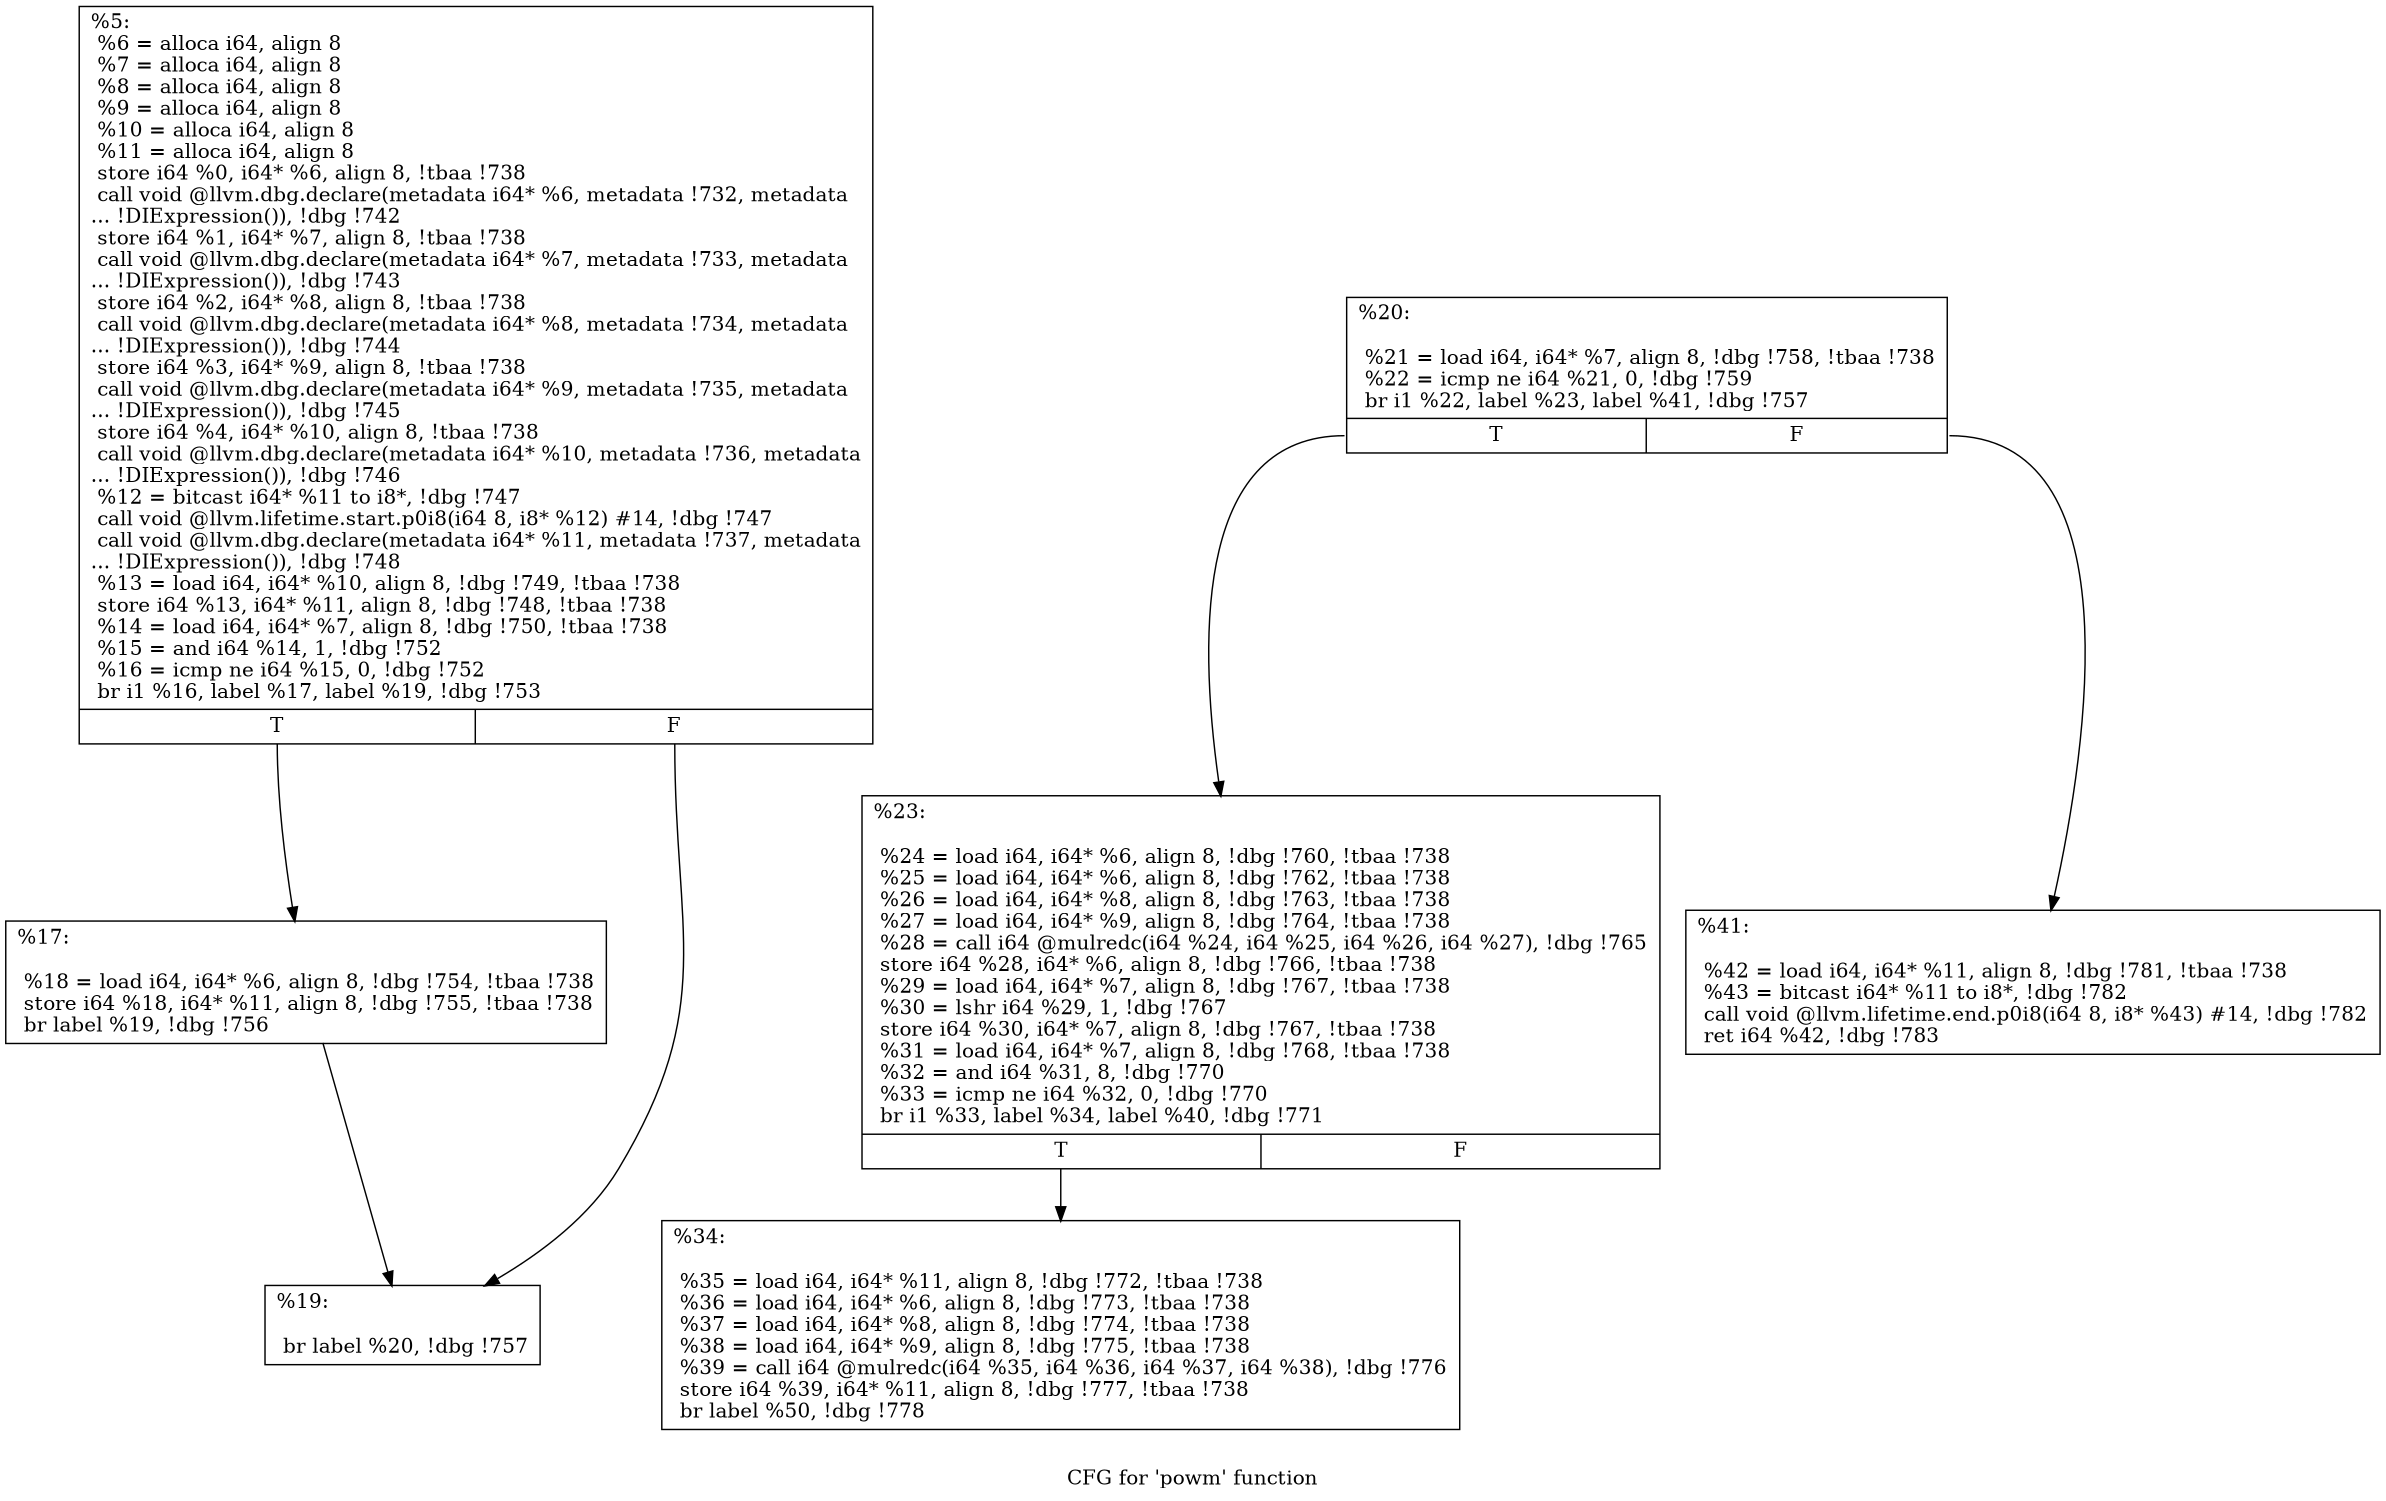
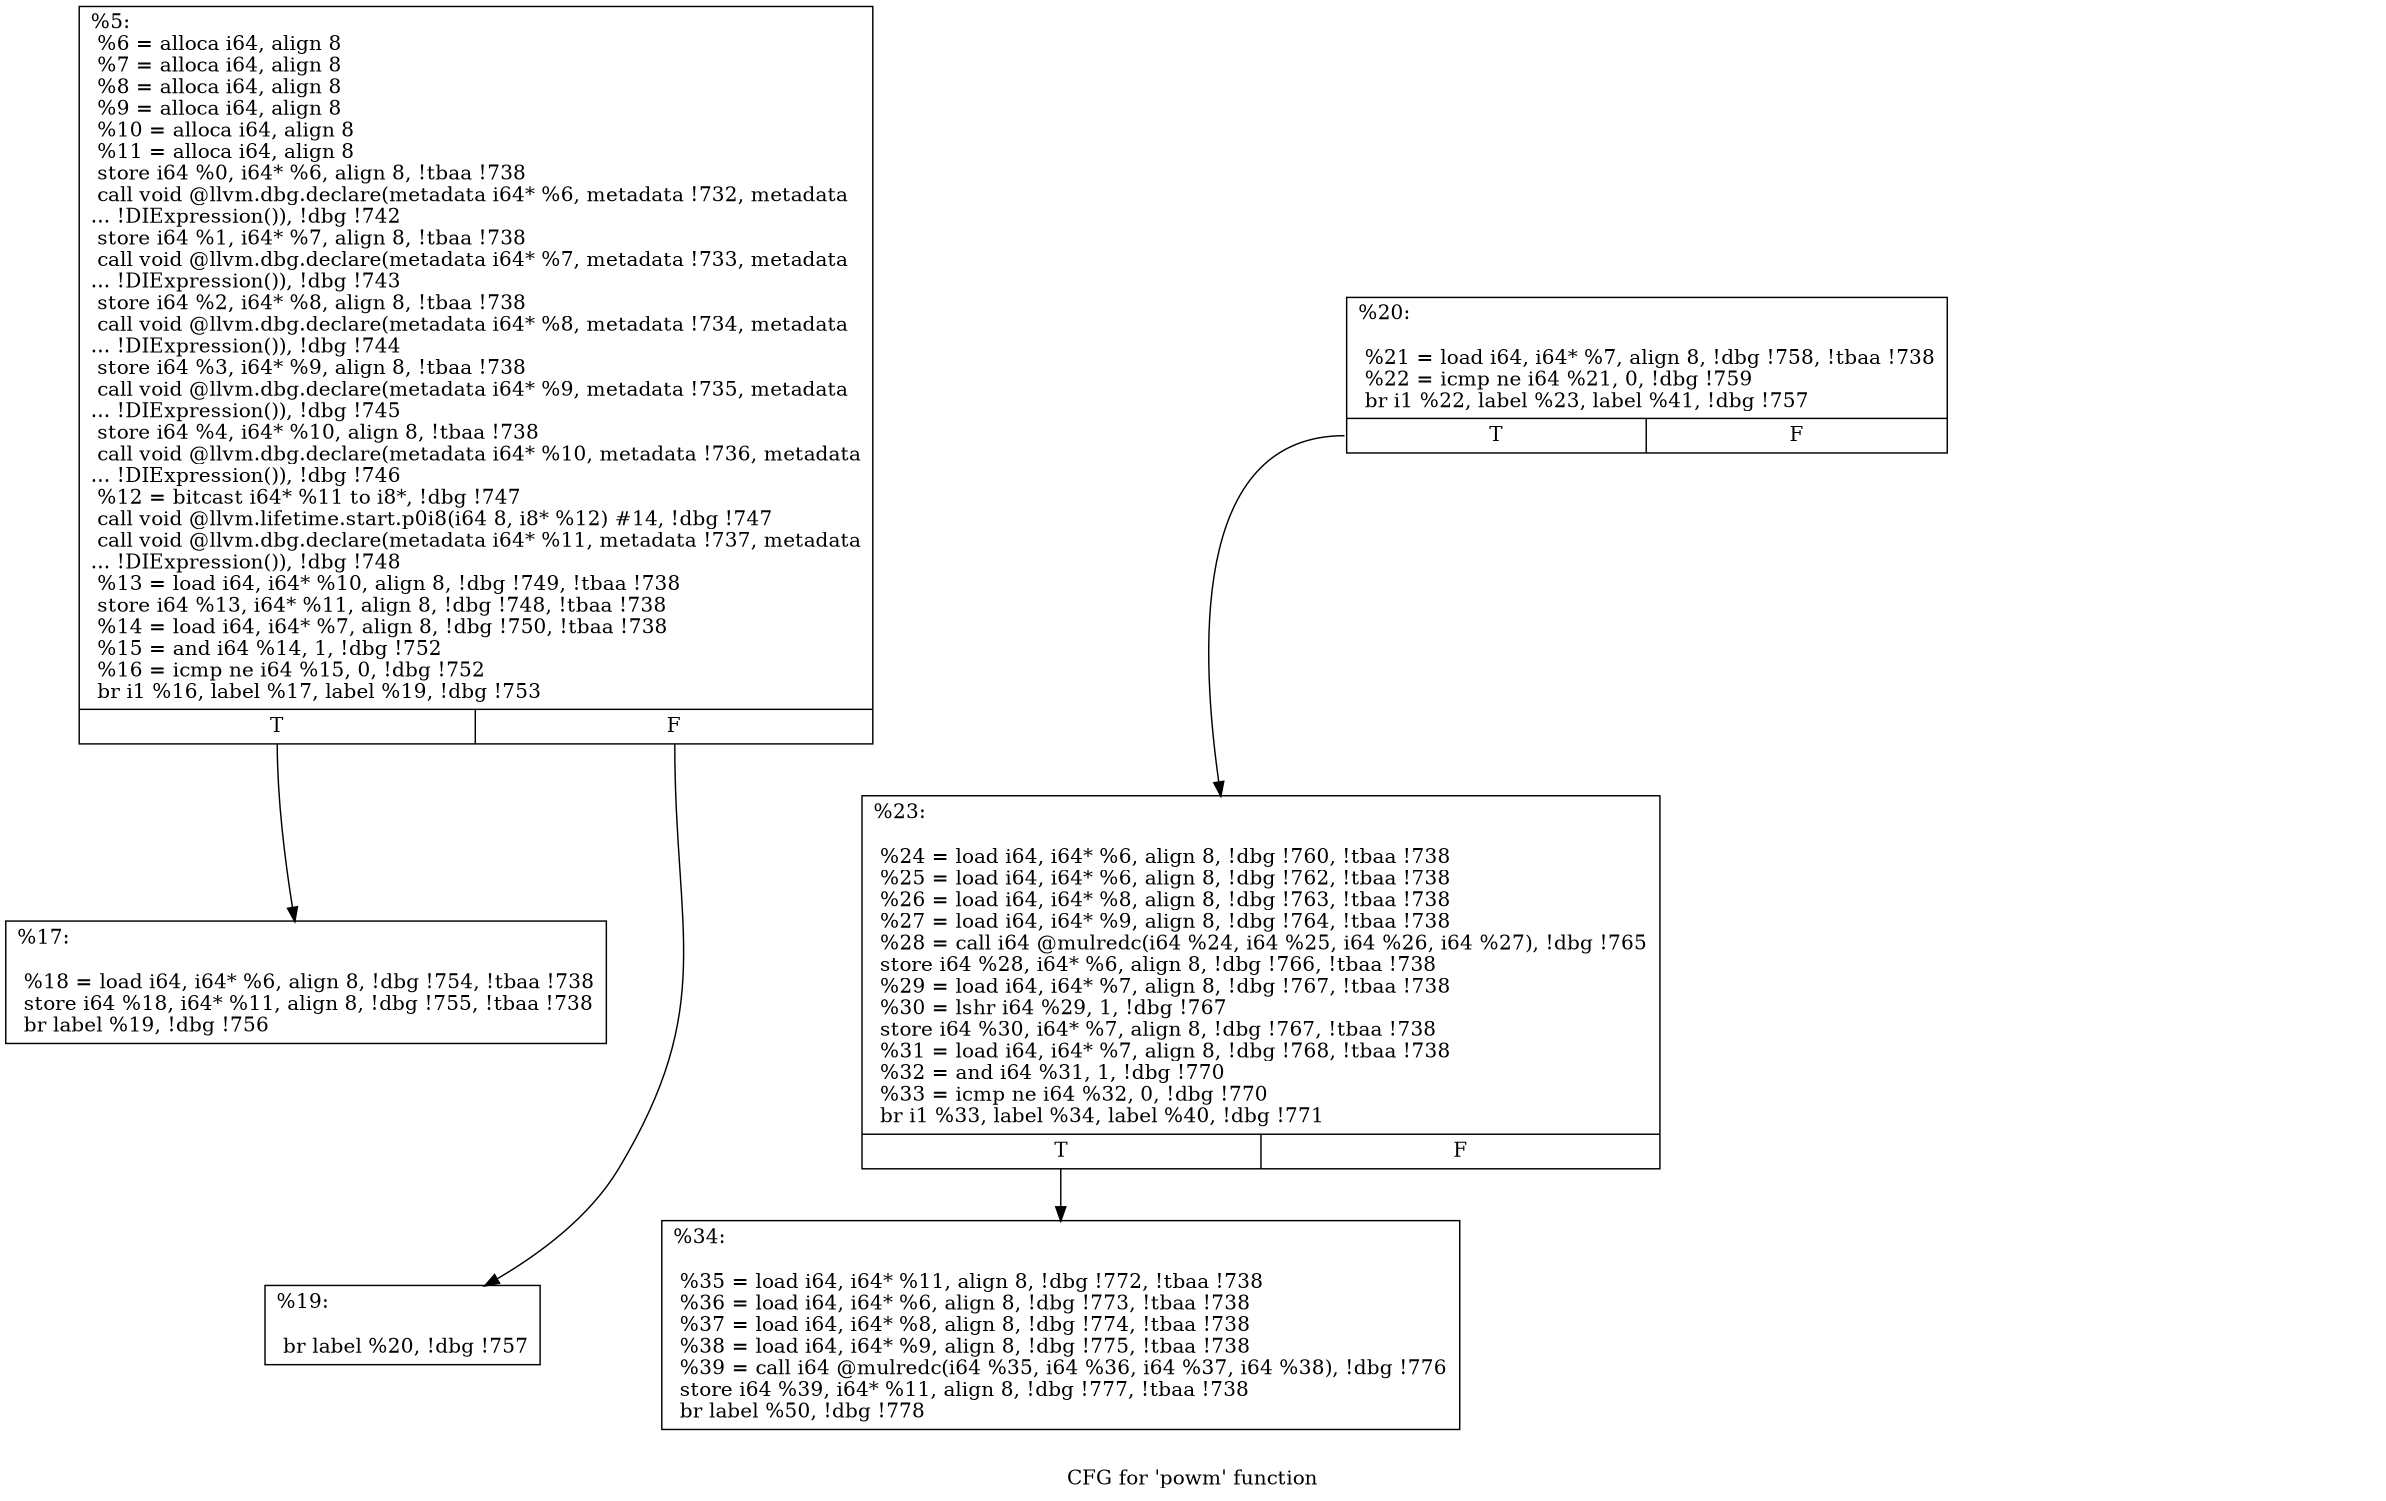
node "%41:": removed
node "%23:": text "%32 = and i64 %31, 8, !dbg !770" -> "%32 = and i64 %31, 1, !dbg !770"
edge "%17:" -> "%19:": removed
